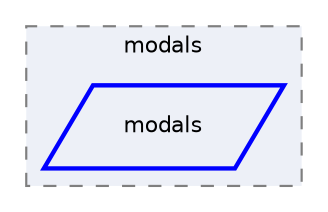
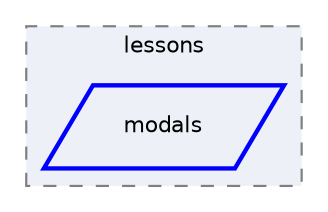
cluster "modals": label "modals" -> "lessons"
